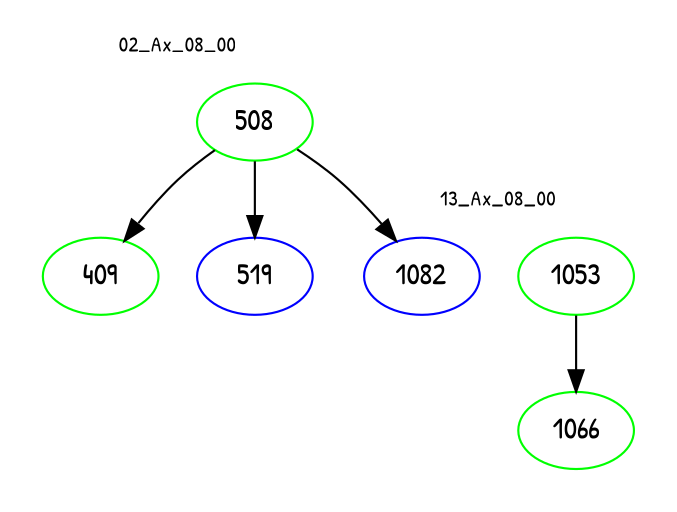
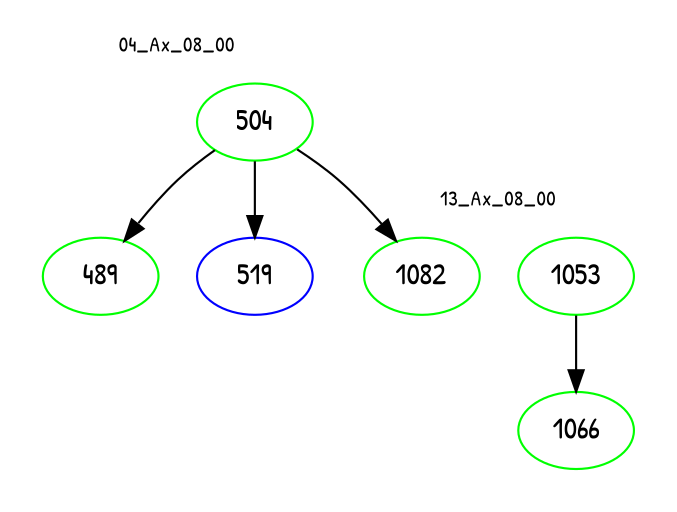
cluster "02_Ax_08_00": label "02_Ax_08_00" -> "04_Ax_08_00"
node "508": label "508" -> "504"
node "409": label "409" -> "489"
node "1082": color blue -> green
